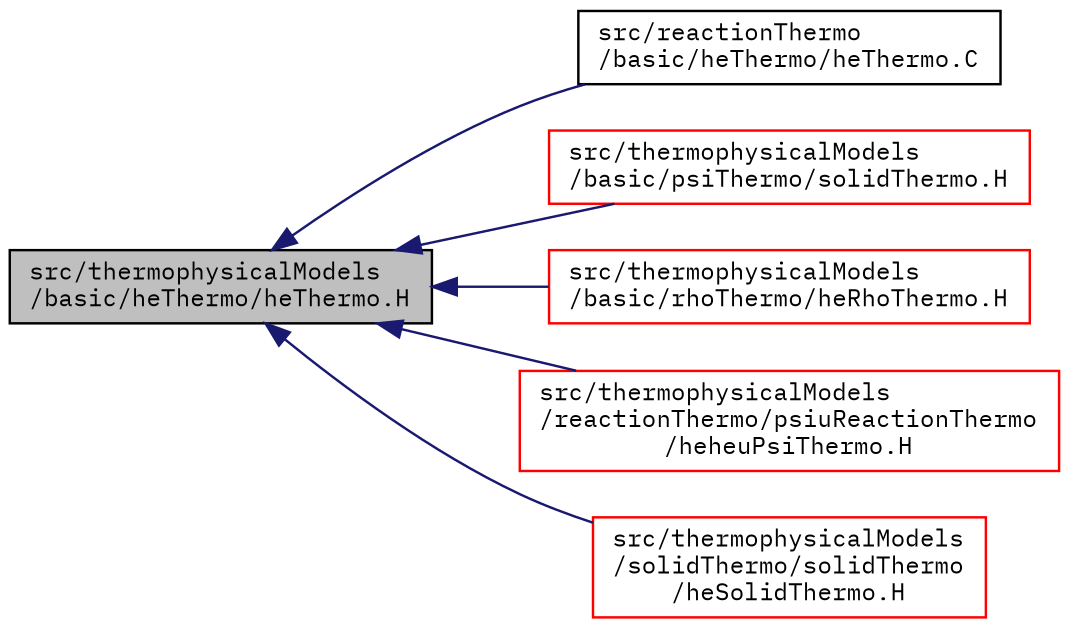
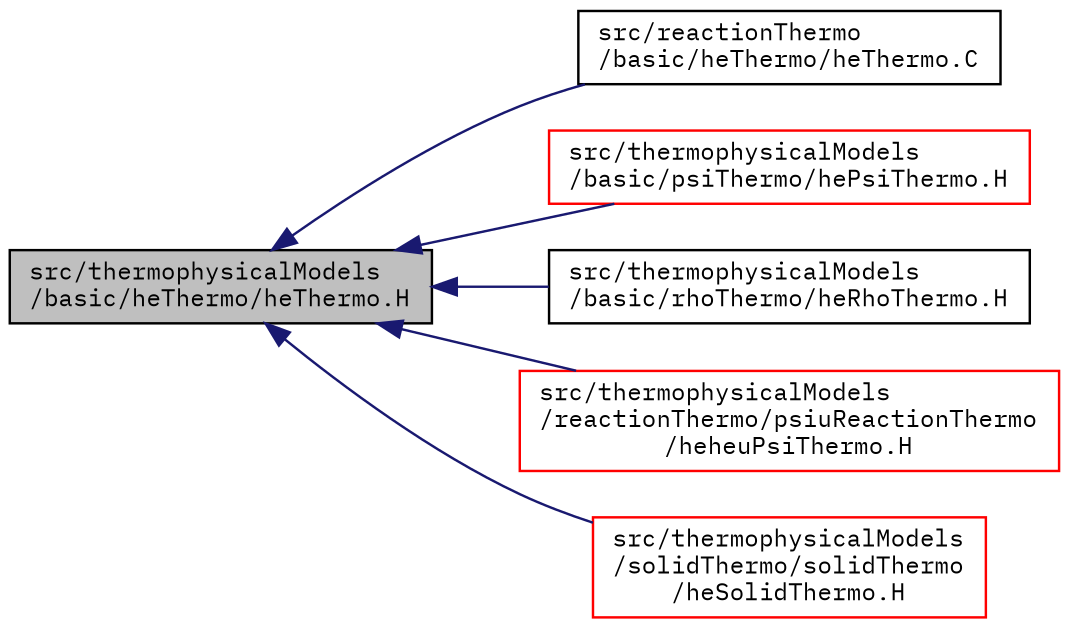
node "src/thermophysicalModels /basic/psiThermo/solidThermo.H": label "src/thermophysicalModels /basic/psiThermo/solidThermo.H" -> "src/thermophysicalModels /basic/psiThermo/hePsiThermo.H"
node "src/thermophysicalModels /basic/rhoThermo/heRhoThermo.H": color red -> black
